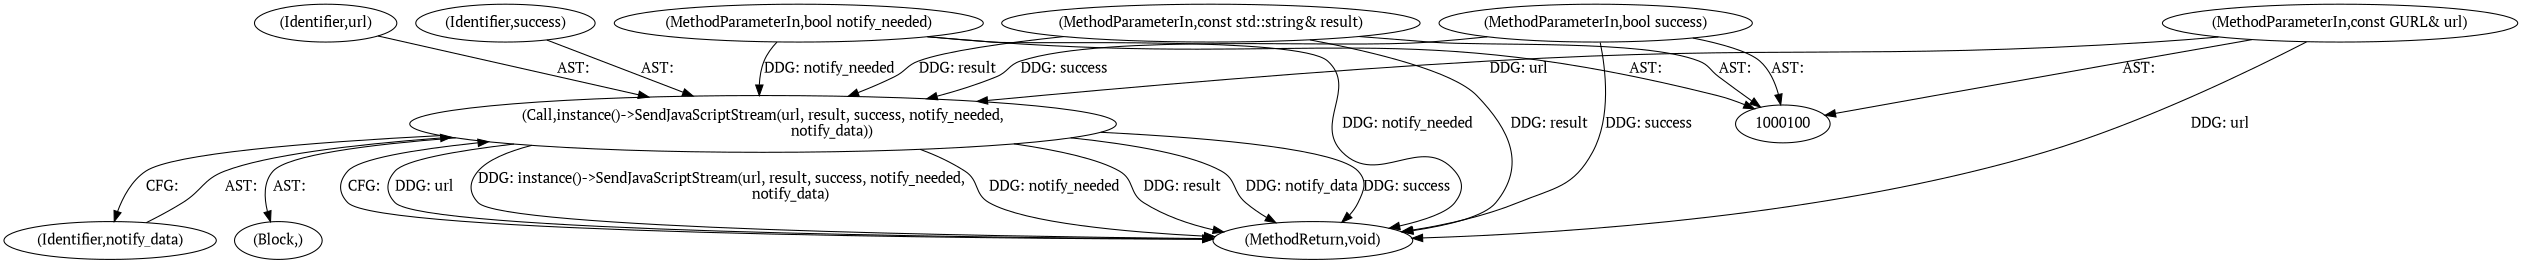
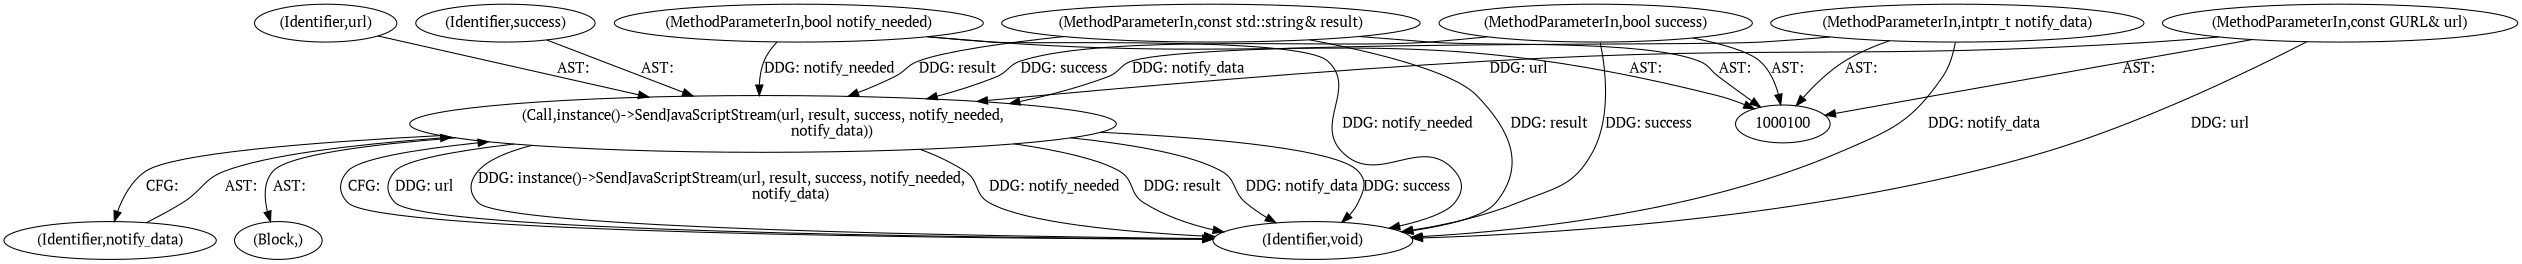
node "(MethodParameterIn,intptr_t notify_data)": added
node "(MethodReturn,void)": label "(MethodReturn,void)" -> "(Identifier,void)"
